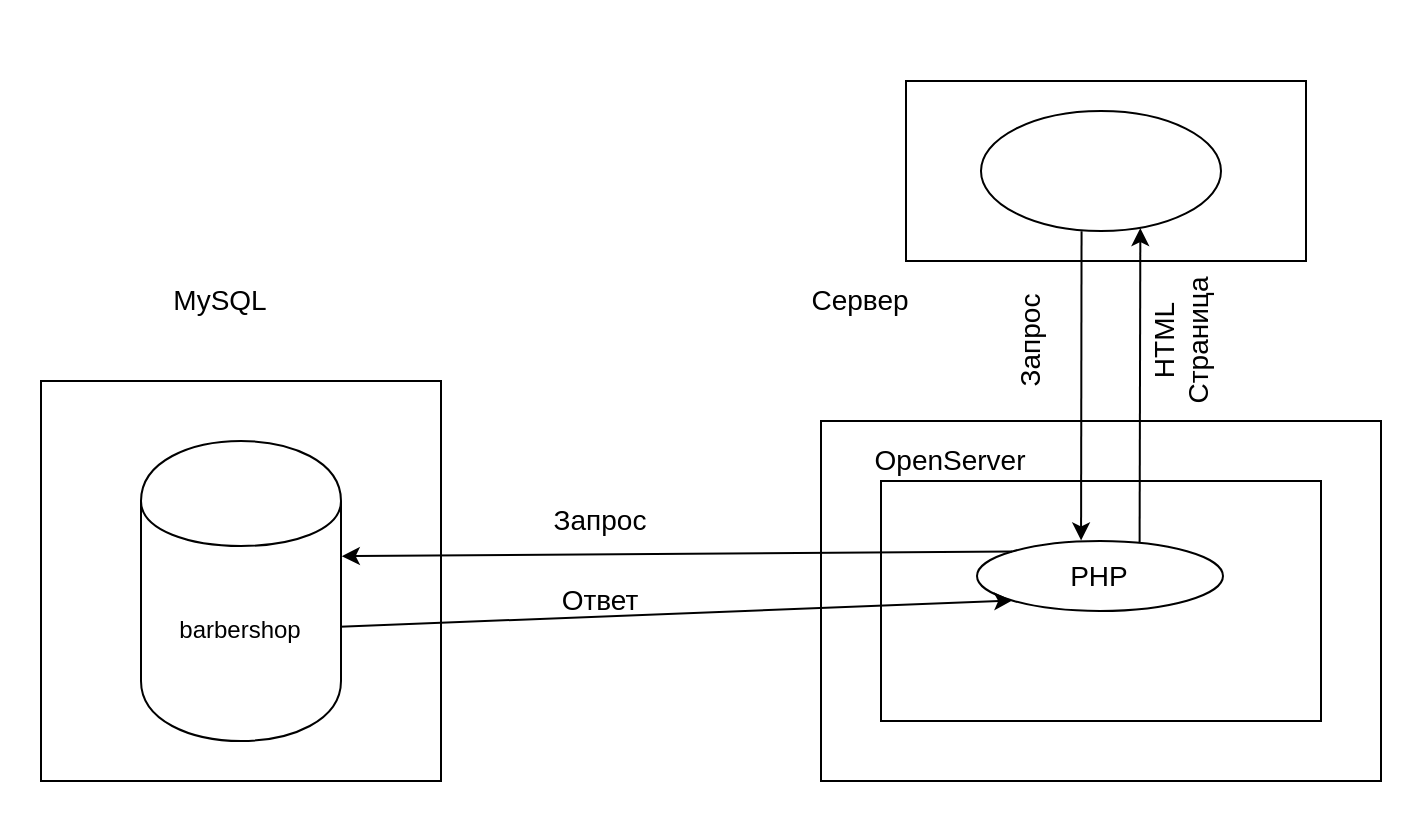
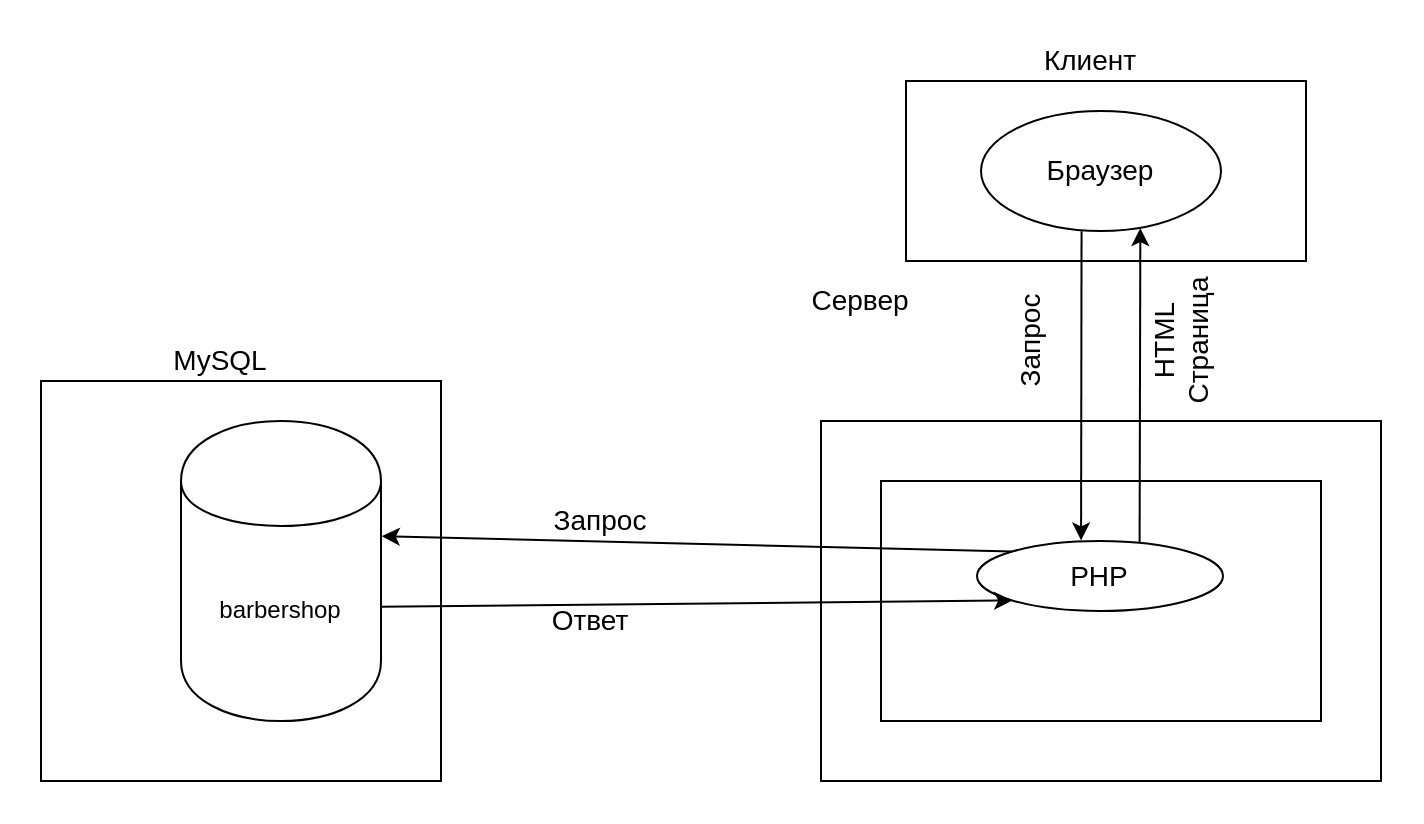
node "Клиент": added
node "Браузер": added
node "MySQL": moved (221, 301) -> (221, 361)
node "OpenServer": removed
node "barbershop": moved (241, 591) -> (281, 571)
node "Ответ": moved (601, 601) -> (591, 621)
